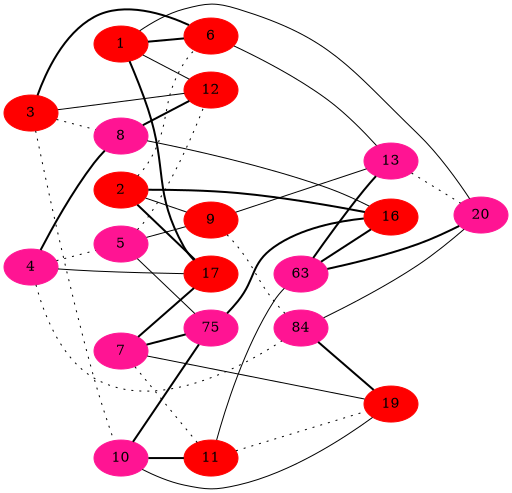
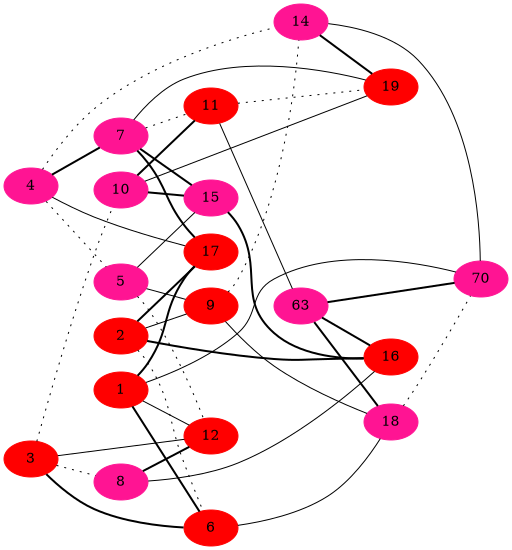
node "13": label "13" -> "18"
edge "8" -- "4": now "7" -- "4"
node "20": label "20" -> "70"
node "75": label "75" -> "15"
node "84": label "84" -> "14"
